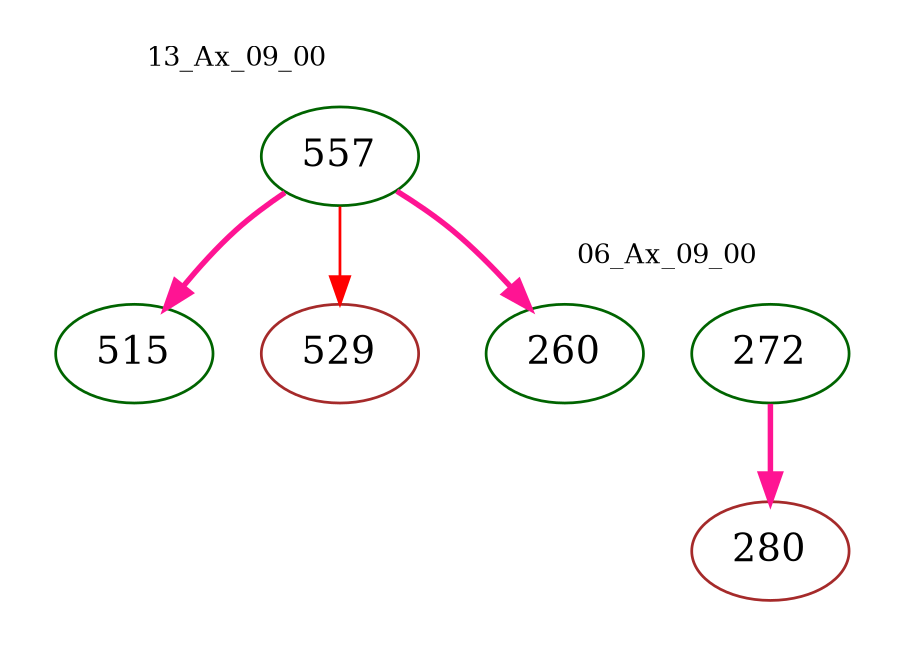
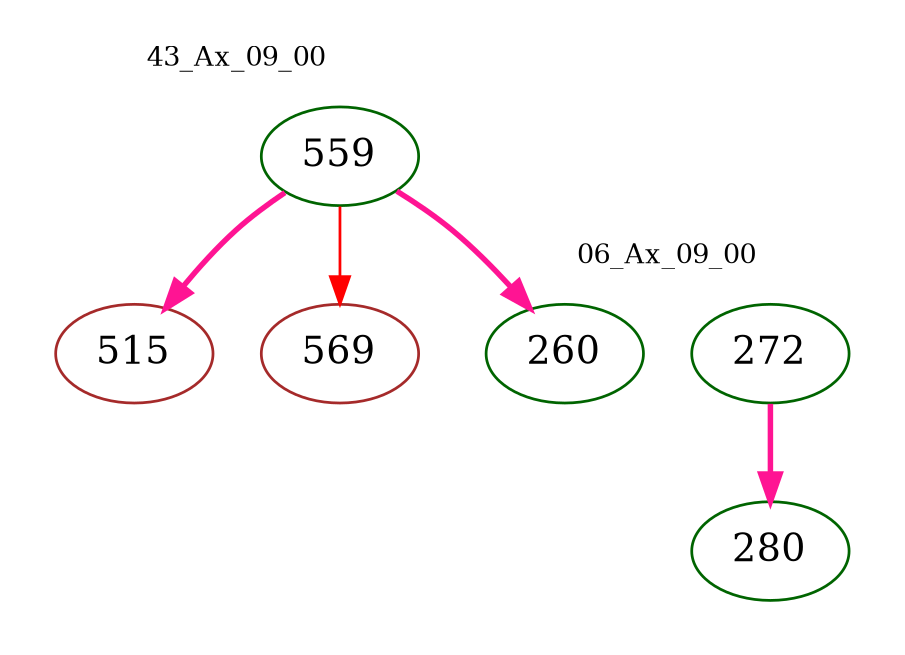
cluster "13_Ax_09_00": label "13_Ax_09_00" -> "43_Ax_09_00"
node "557": label "557" -> "559"
node "515": color darkgreen -> brown
node "529": label "529" -> "569"
node "280": color brown -> darkgreen
